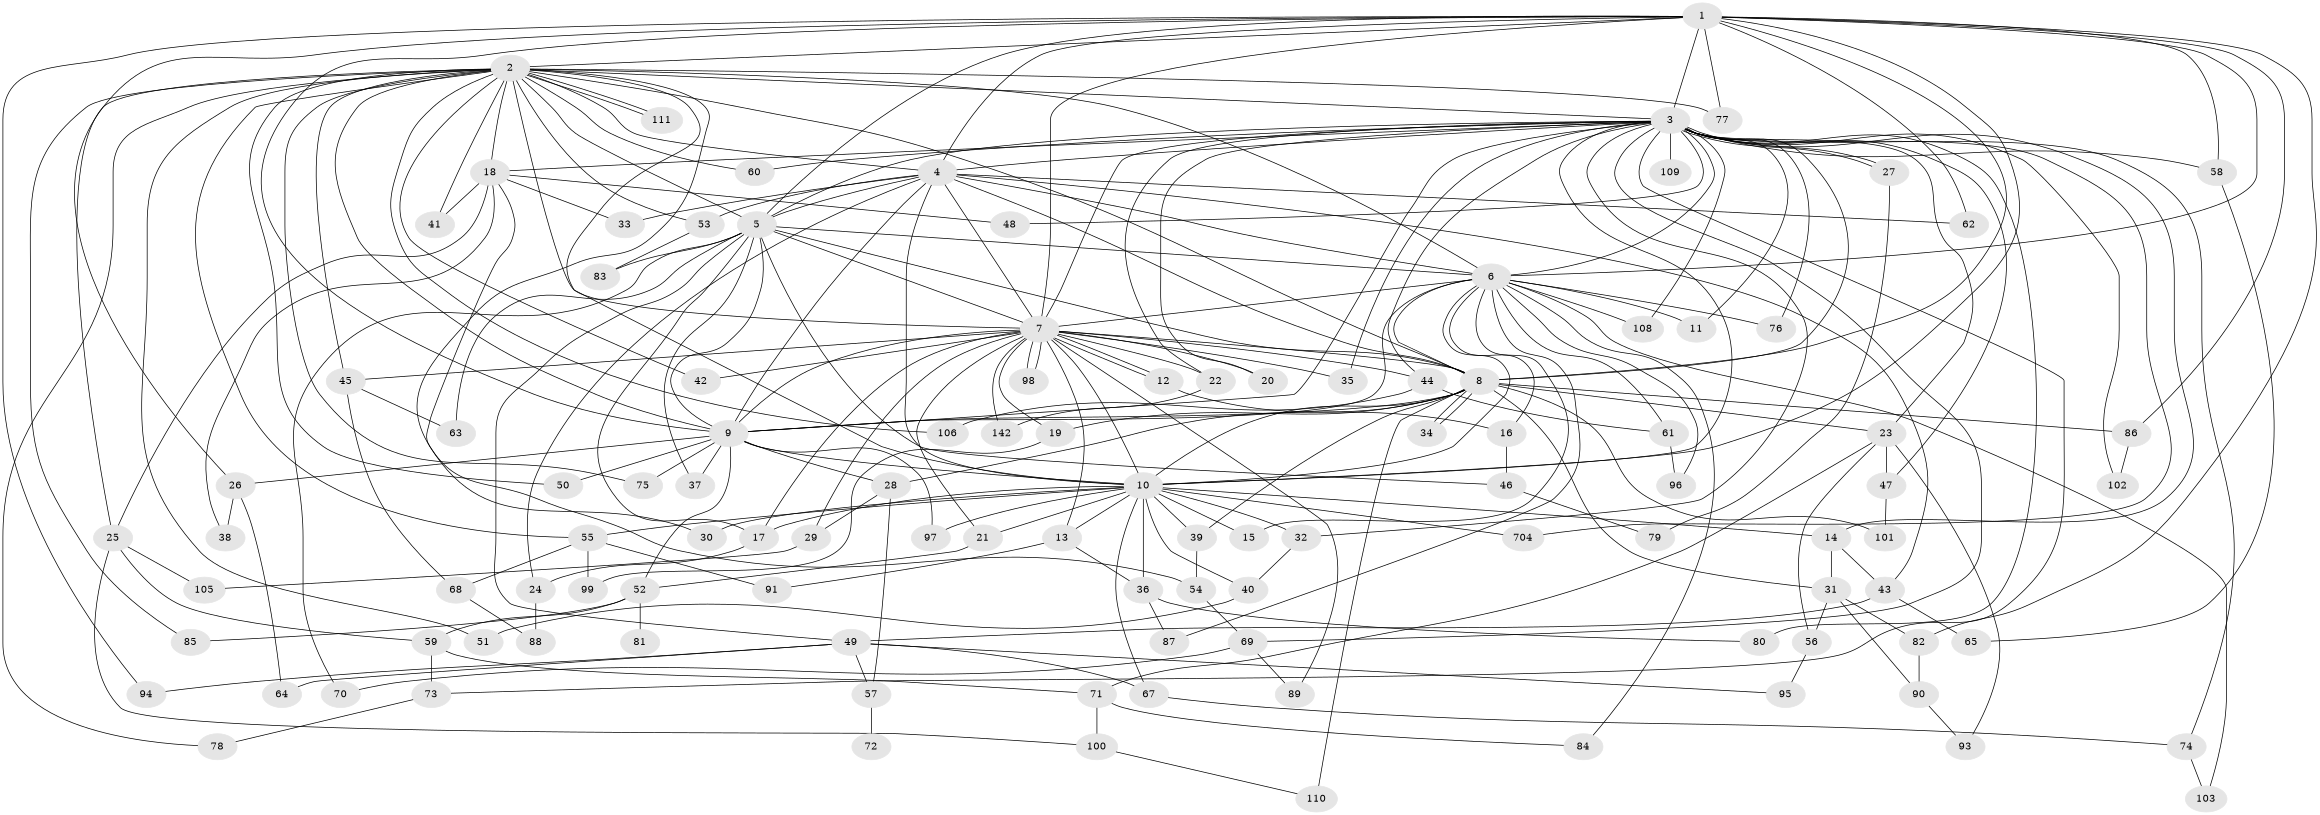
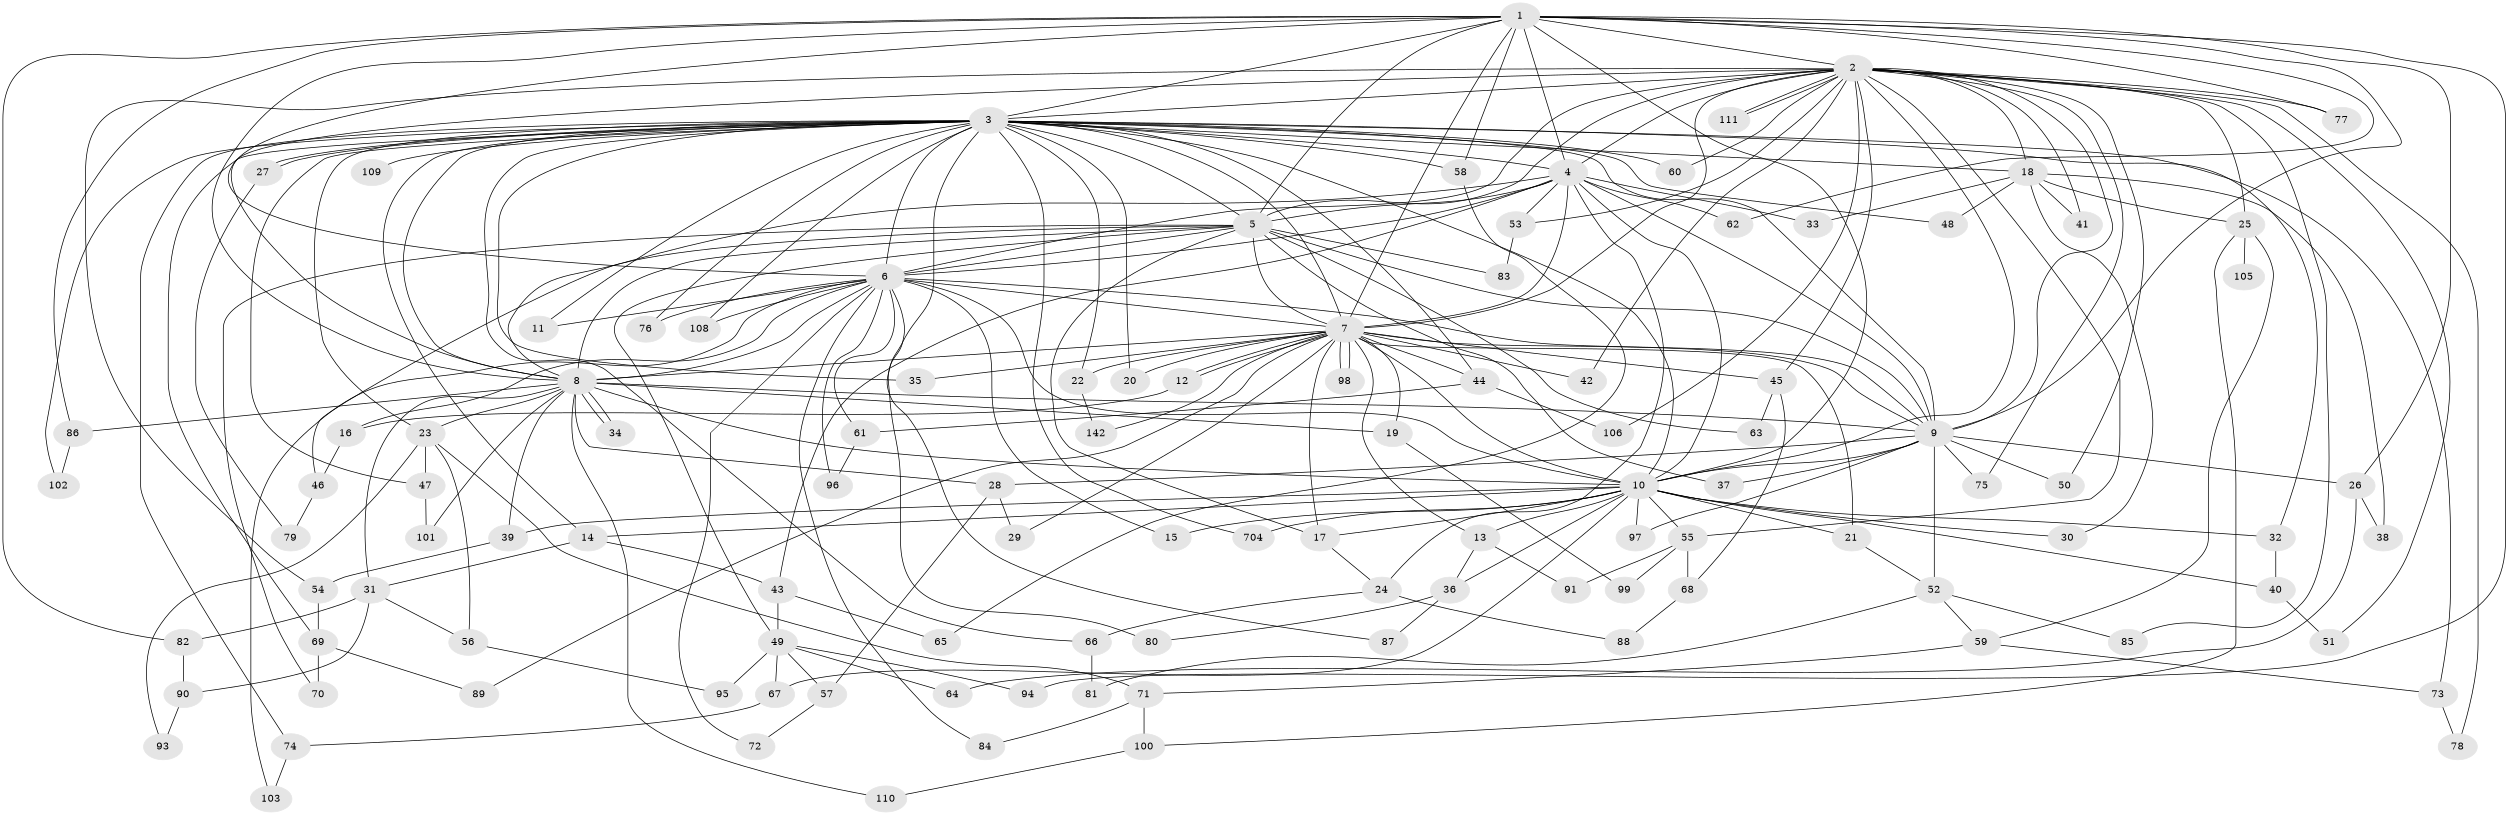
edge "6" -- "72": added
edge "29" -- "105": removed
node "66": added
